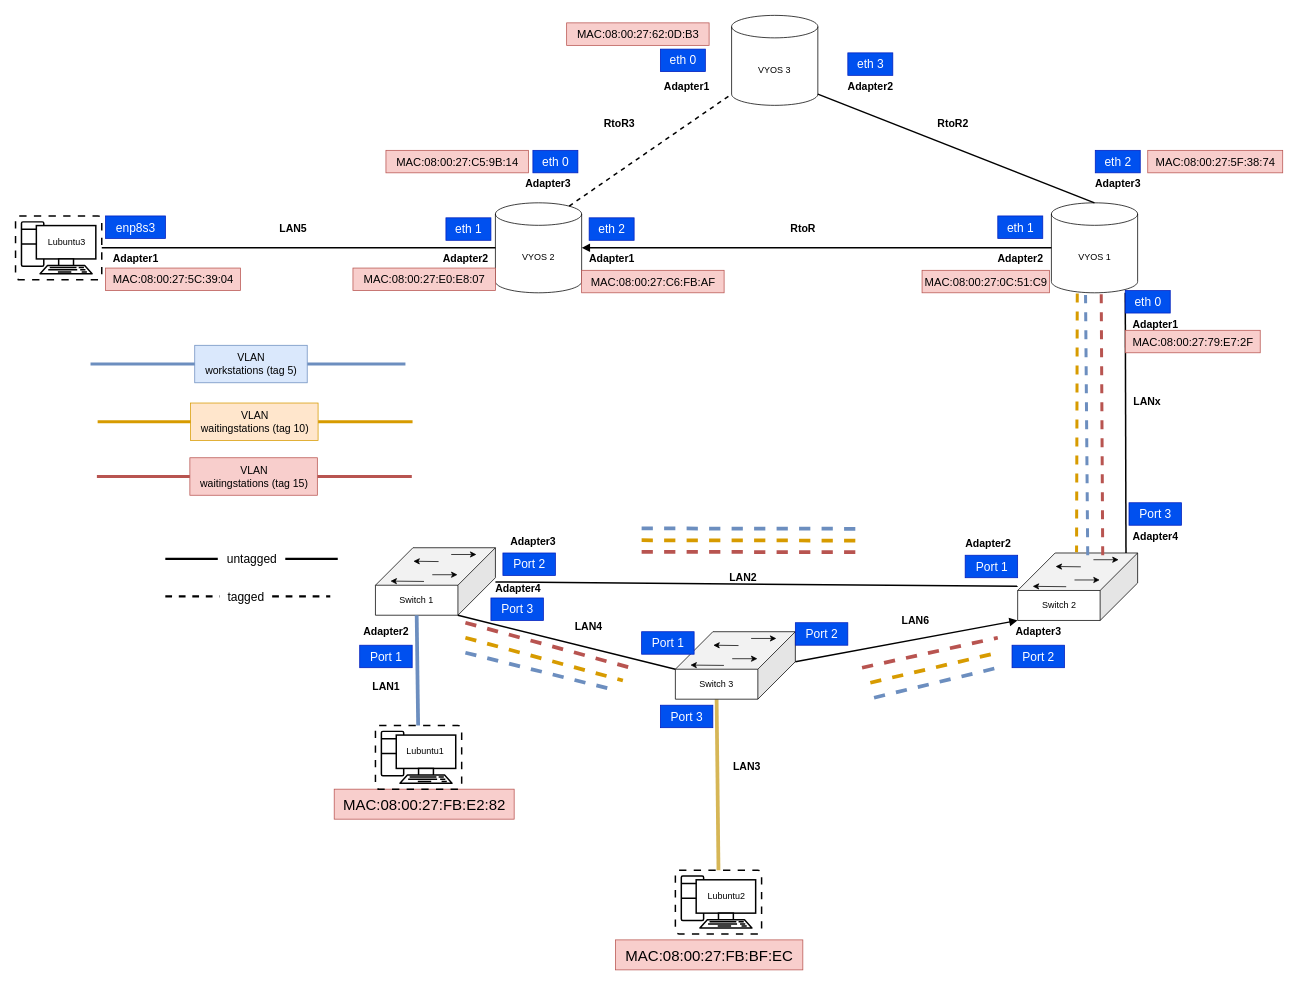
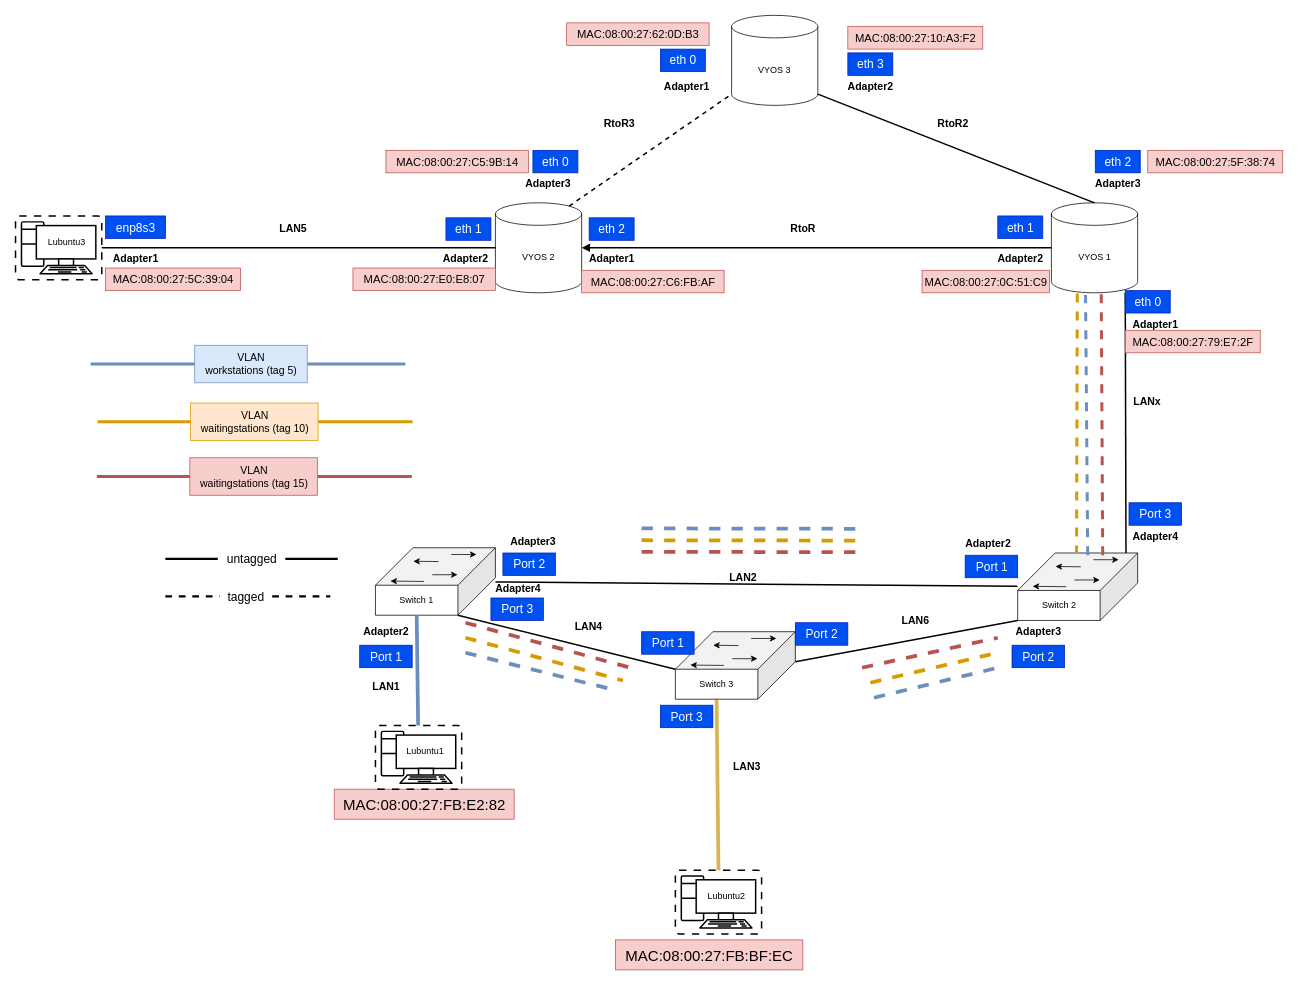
node "MAC:08:00:27:10:A3:F2": added
edge "Switch 3" -> "Switch 2": arrowhead block -> none
